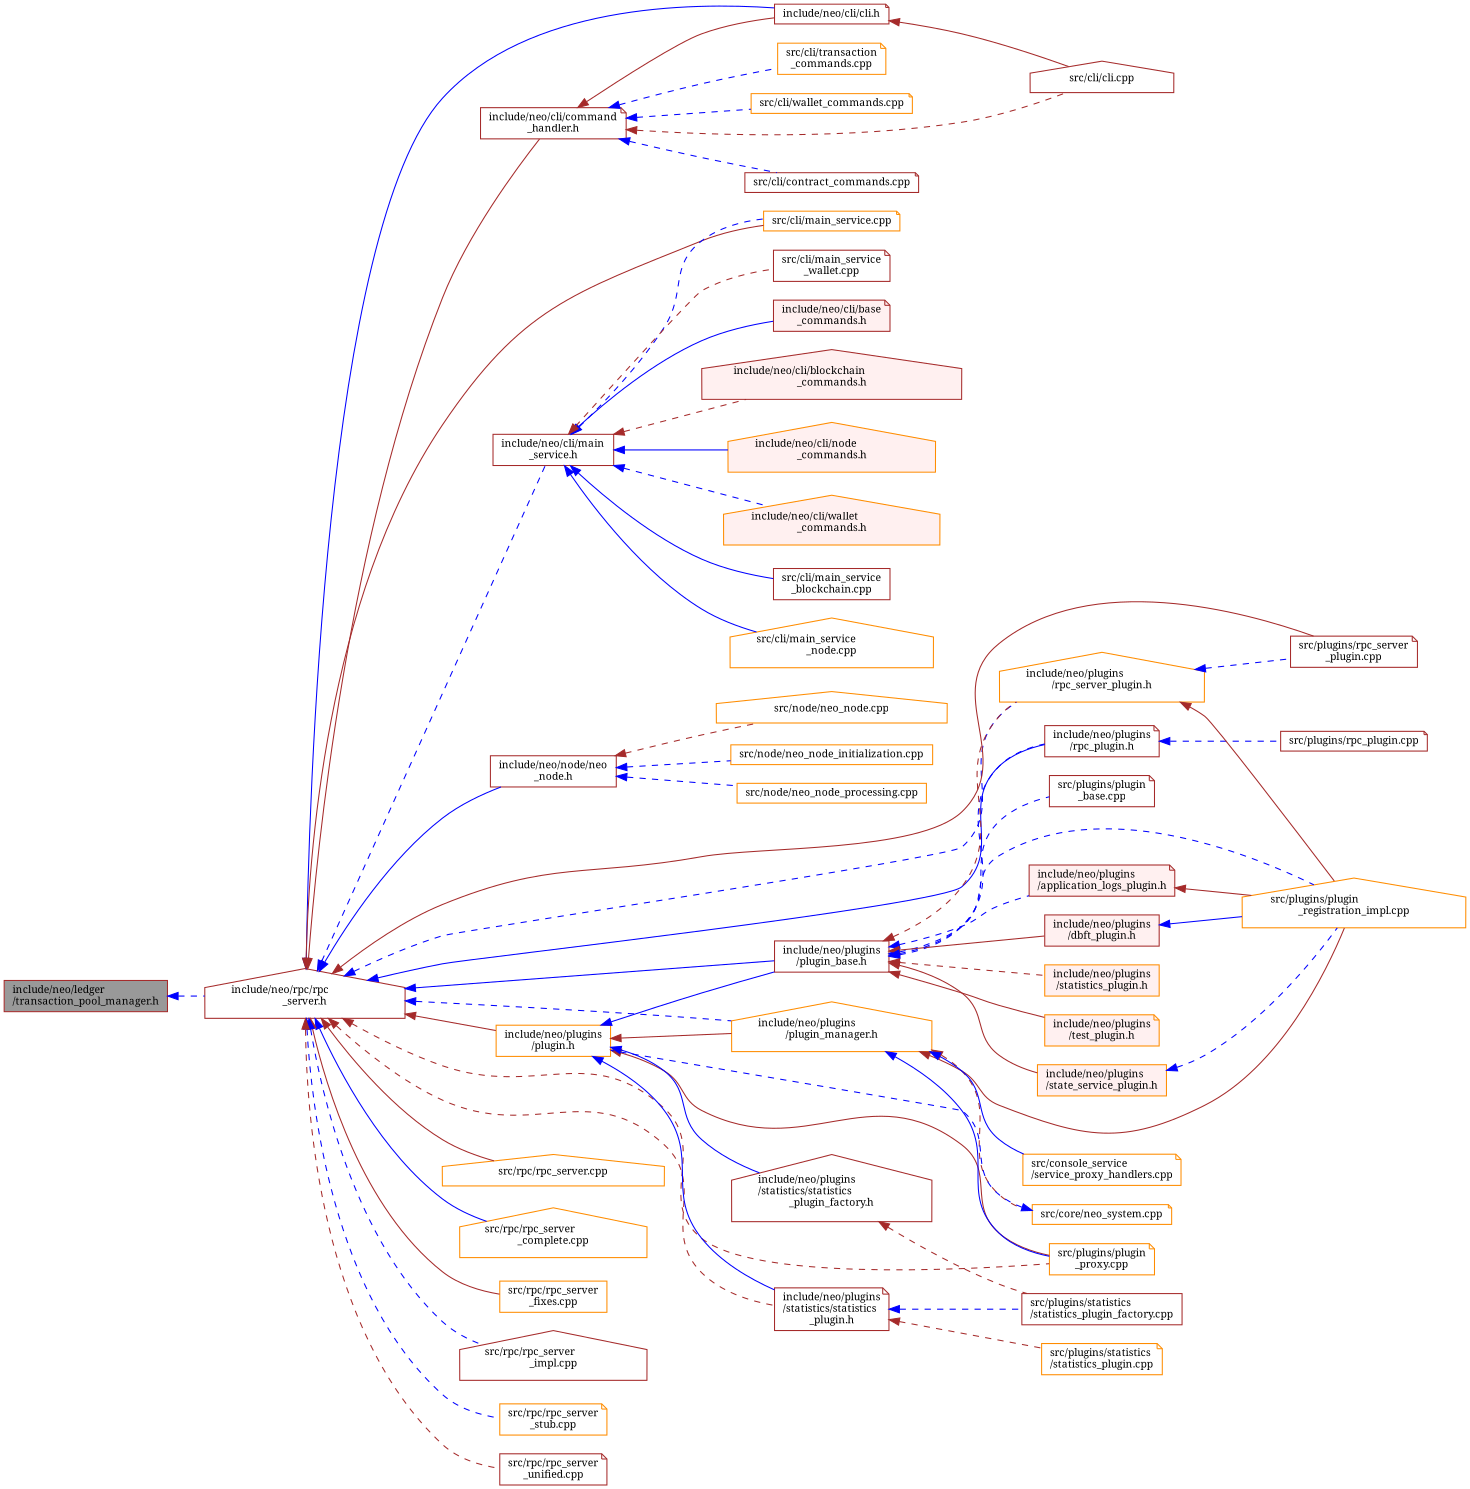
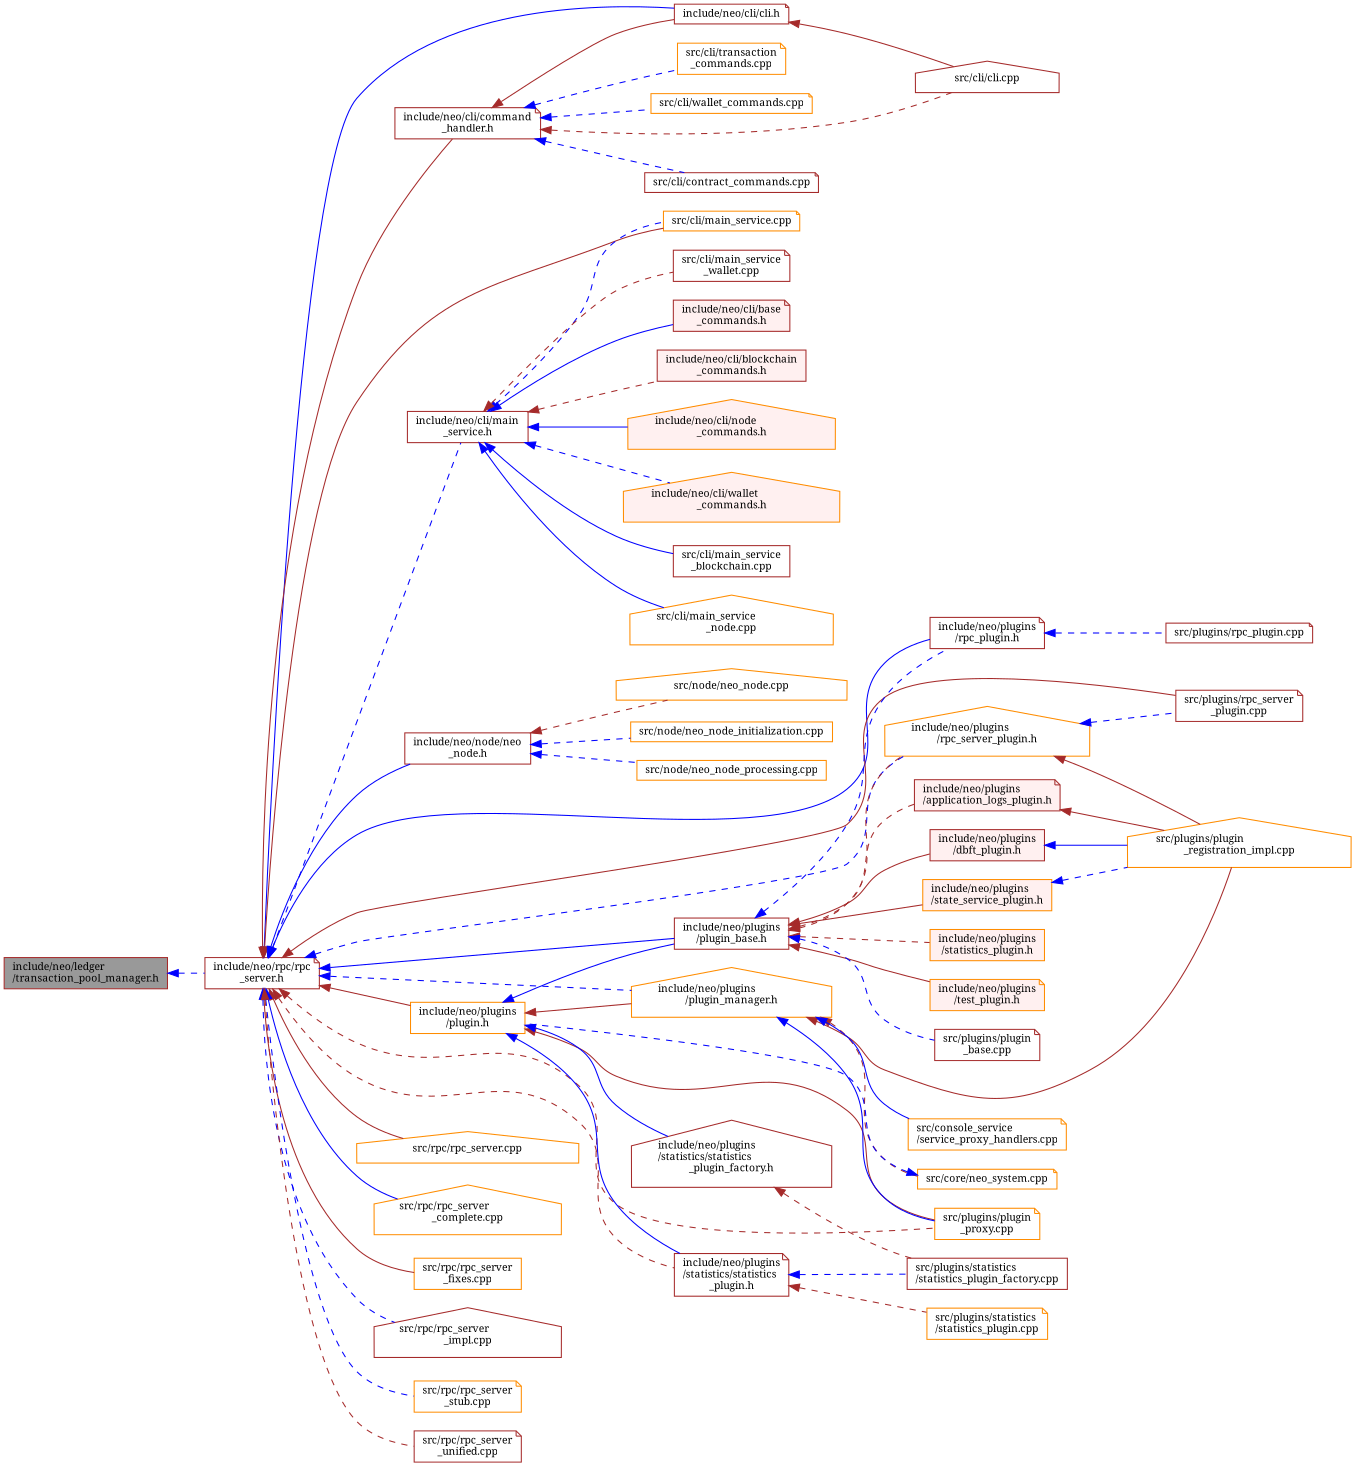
node "include/neo/cli/blockchain _commands.h": shape house -> box
edge "src/plugins/plugin _registration_impl.cpp" -> "include/neo/plugins /plugin_base.h": removed
edge "include/neo/plugins /application_logs_plugin.h" -> "include/neo/plugins /plugin_base.h": color blue -> brown
node "include/neo/rpc/rpc _server.h": shape house -> note
